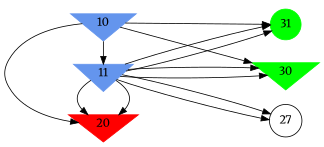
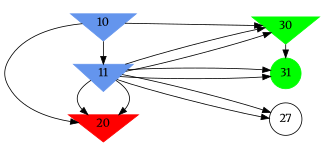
edge "10" -> "31": now "30" -> "31"
